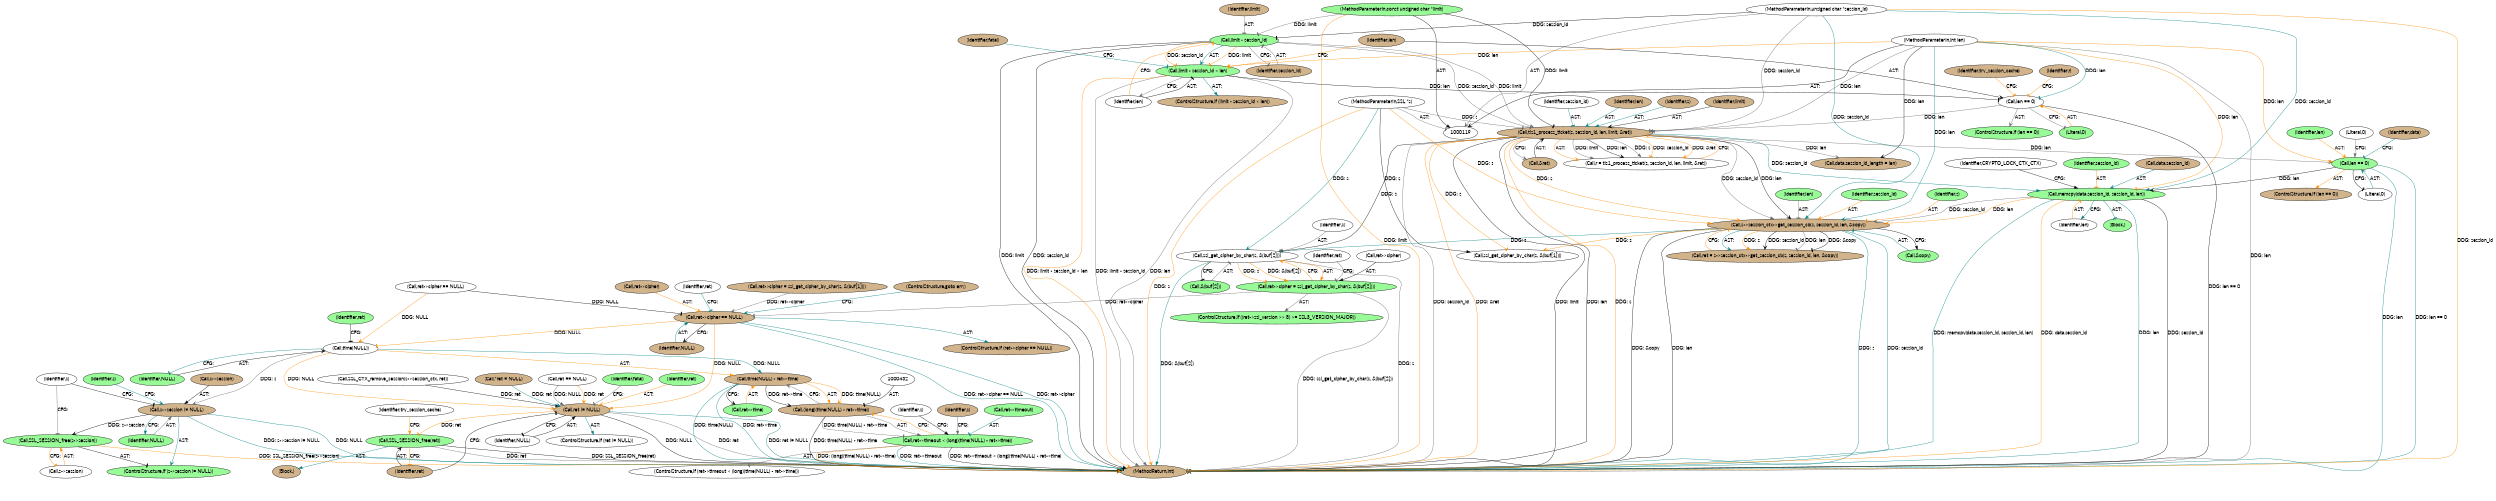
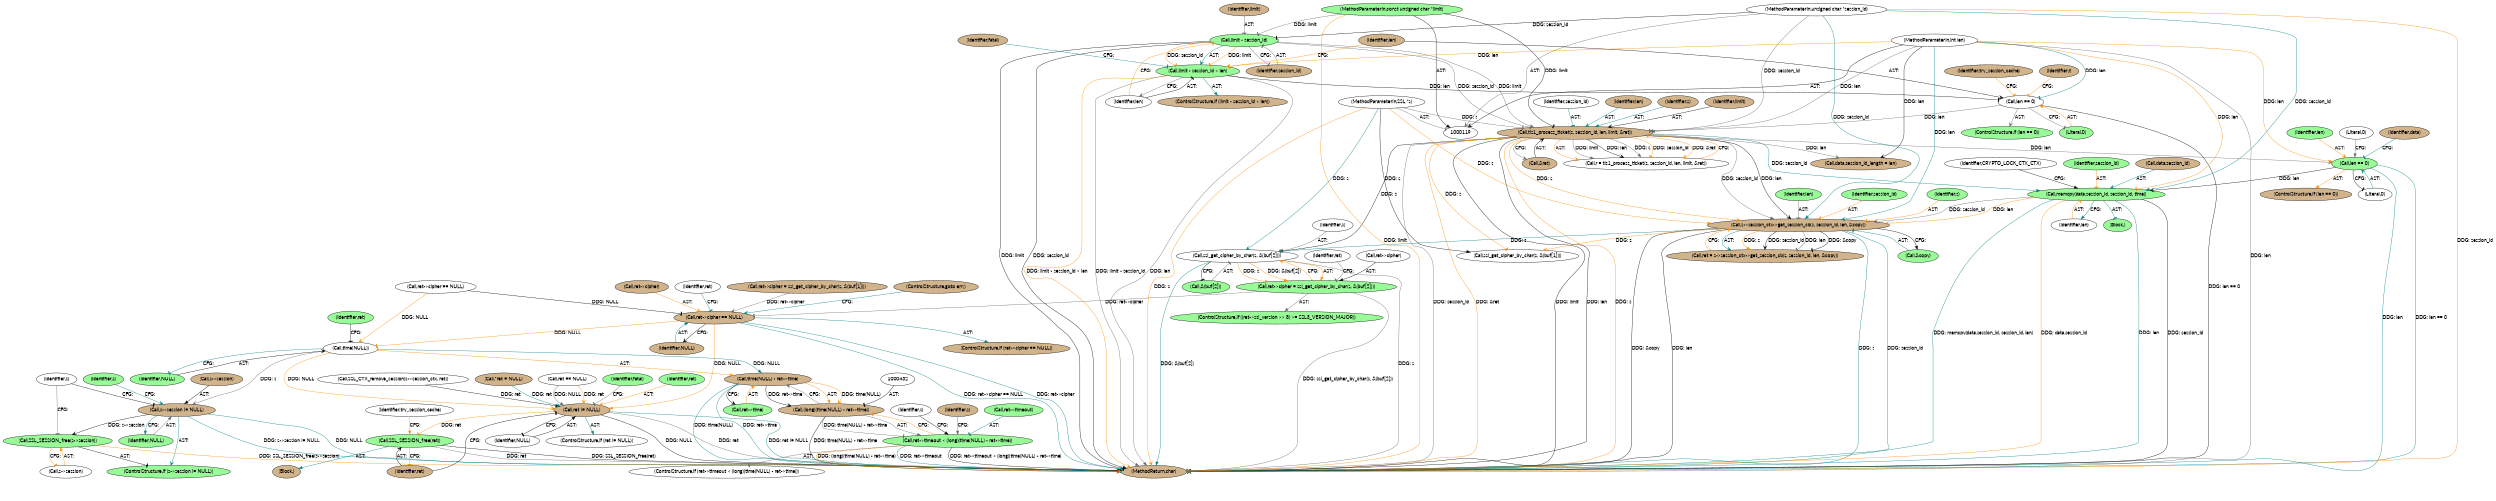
node "(Call,memcpy(data.session_id, session_id, len))": label "(Call,memcpy(data.session_id, session_id, len))" -> "(Call,memcpy(data.session_id, session_id, time))"
node "(MethodReturn,int)": label "(MethodReturn,int)" -> "(MethodReturn,char)"
